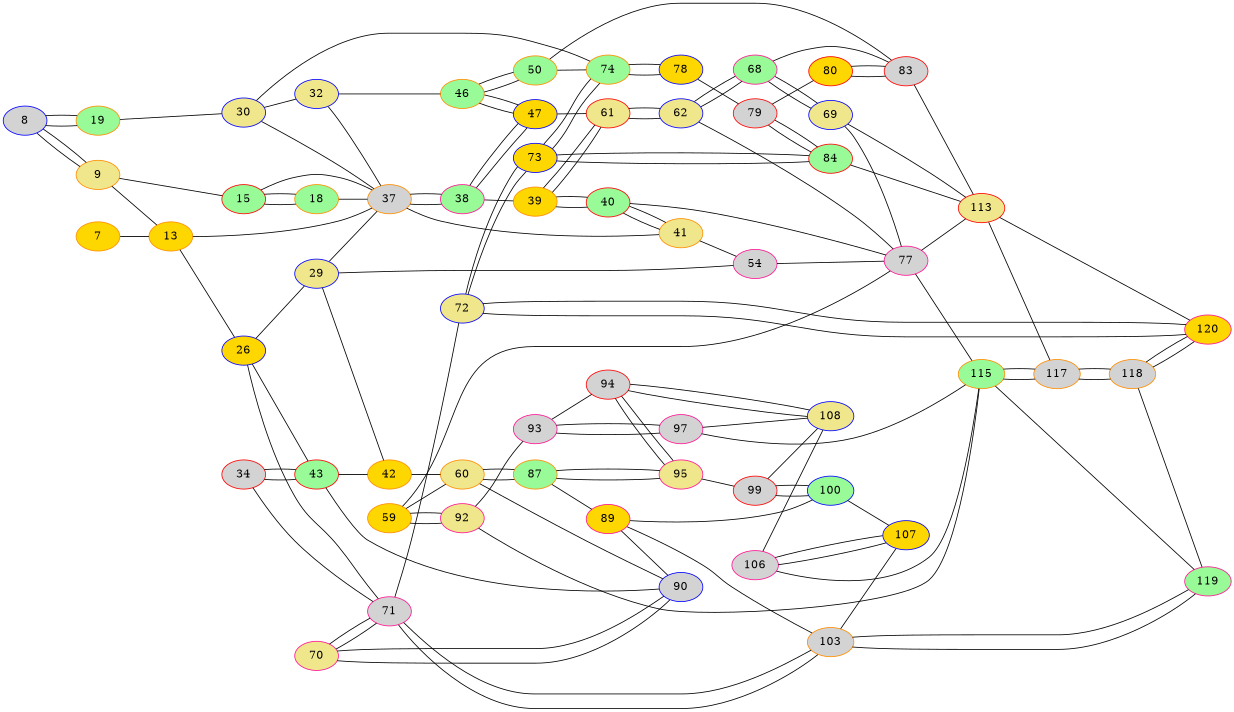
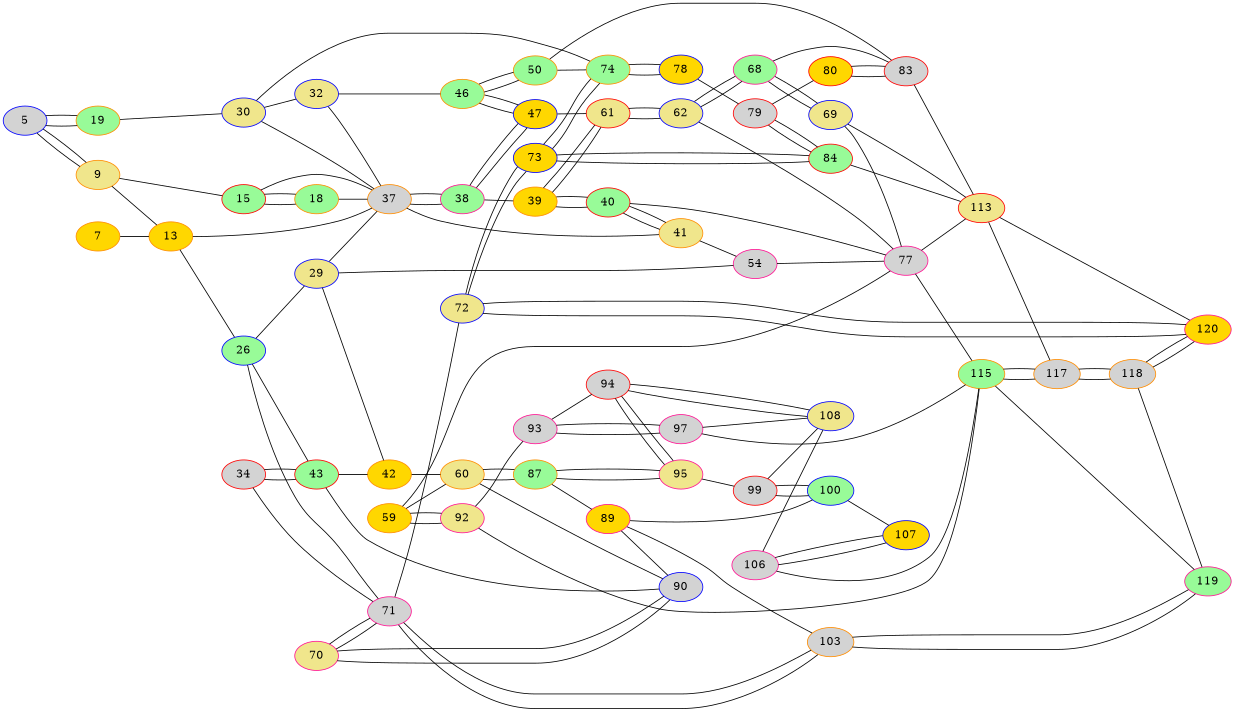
node "8": label "8" -> "5"
node "26": fillcolor gold -> palegreen
edge "107" -- "103": removed
